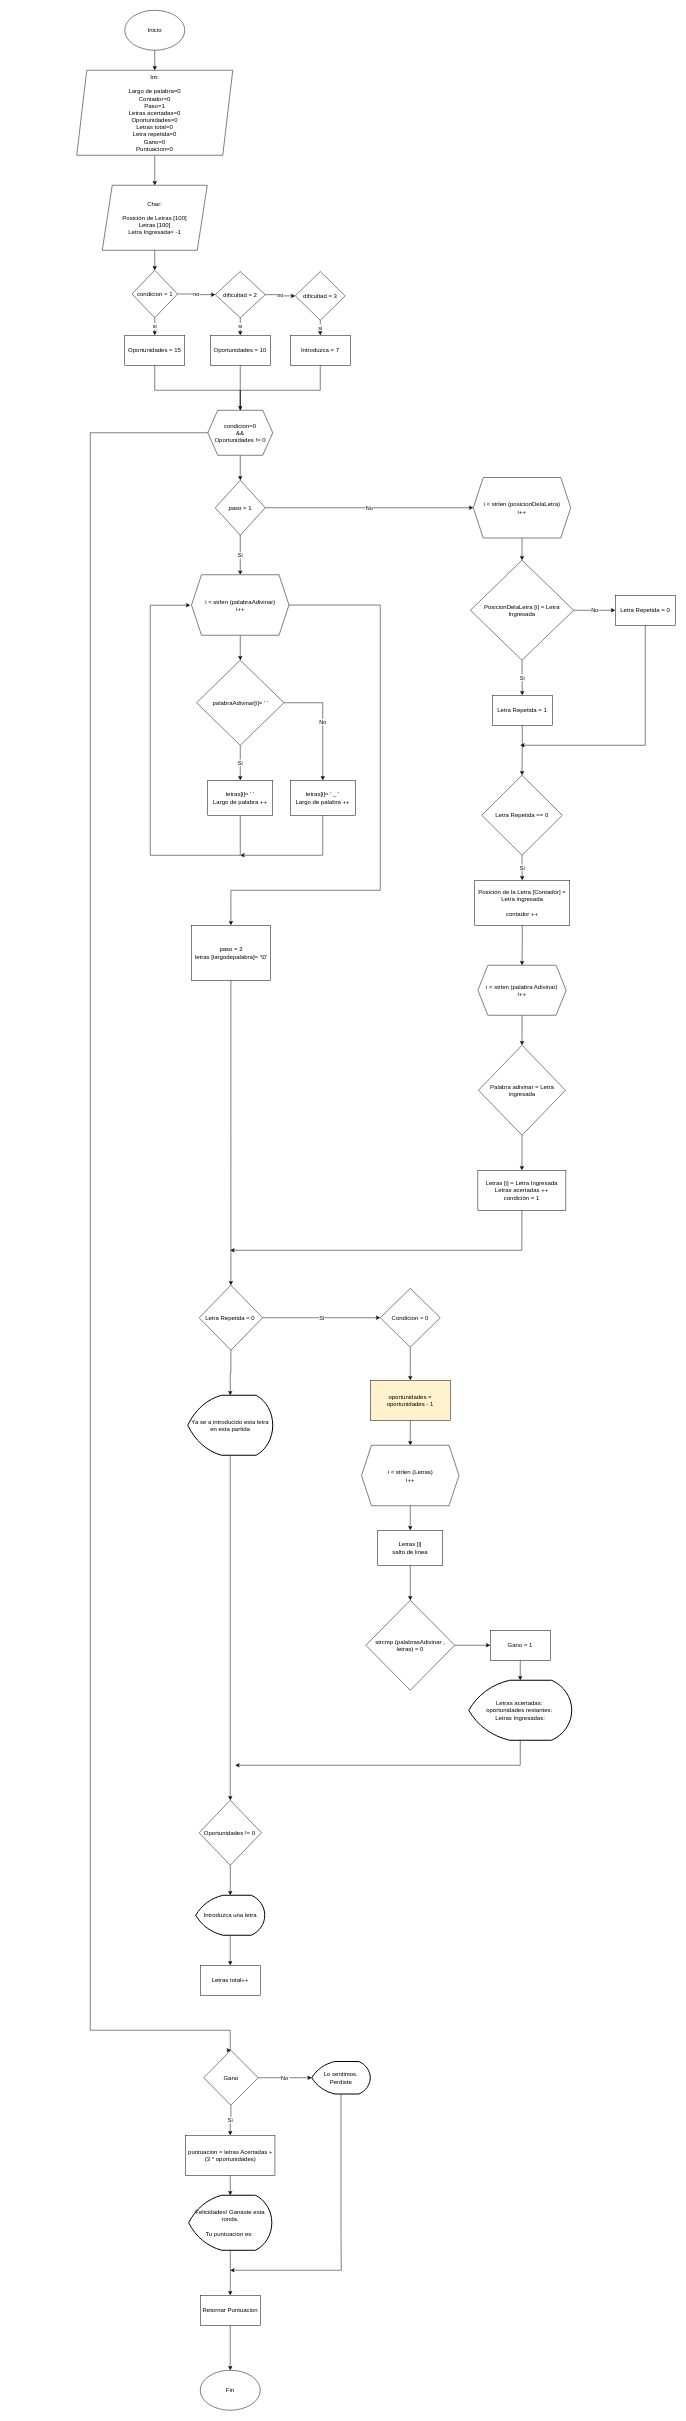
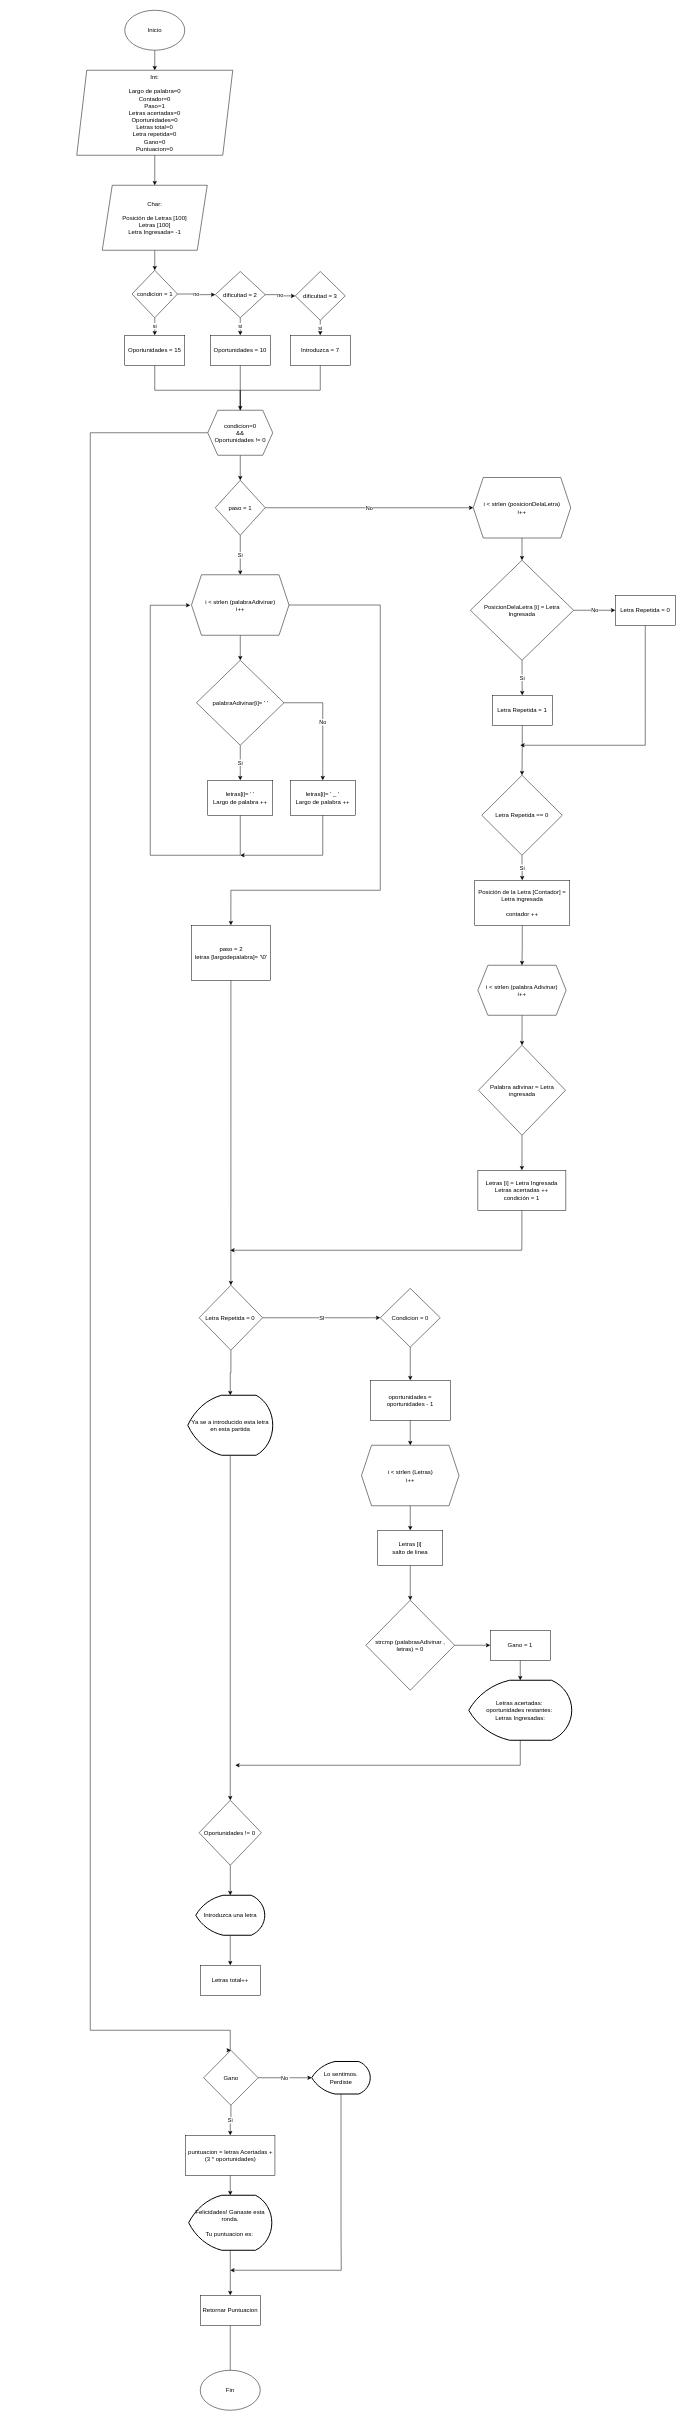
node "oportunidades = oportunidades - 1": fillcolor #fff2cc -> #ffffff
edge "Retornar Puntuacion" -> "Fin": arrowhead classic -> none
